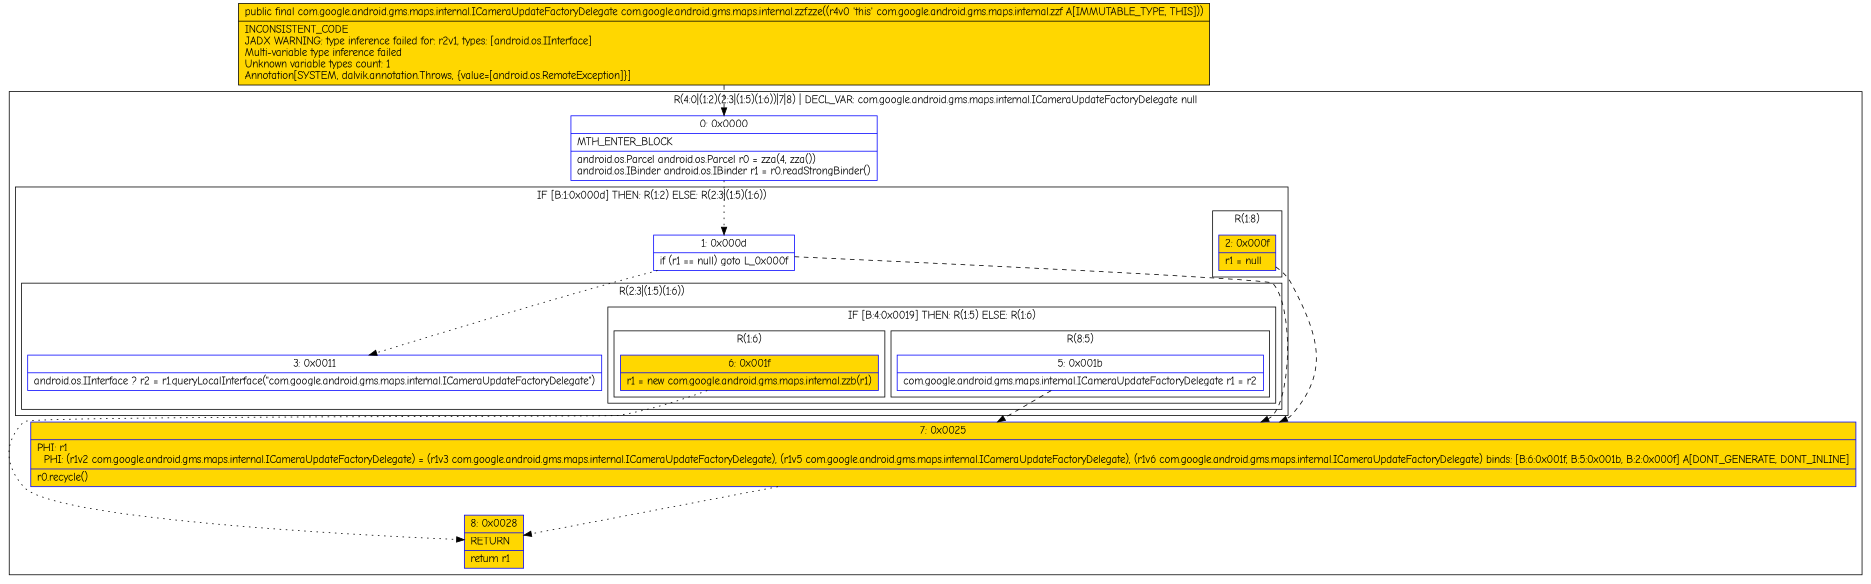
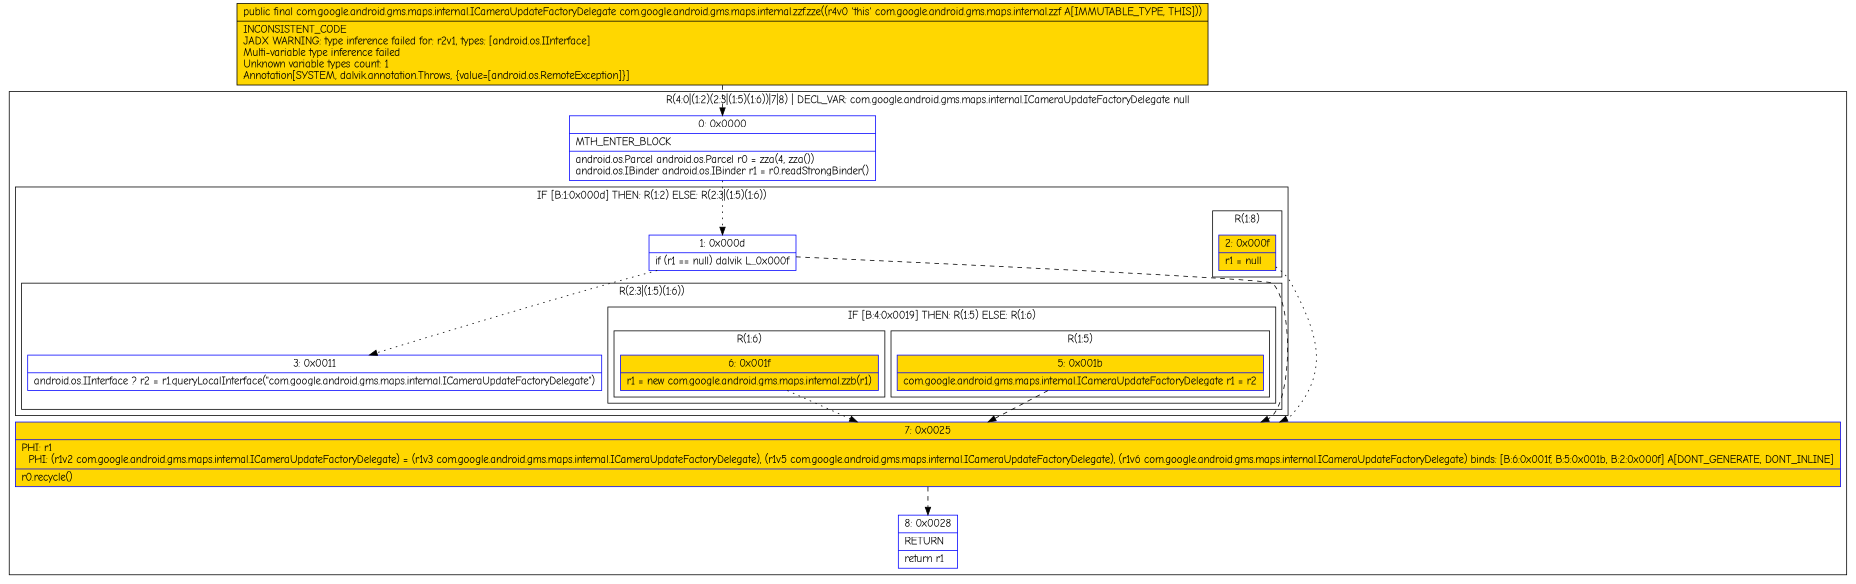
node "1: 0x000d": text "if (r1 == null) goto L_0x000f" -> "if (r1 == null) dalvik L_0x000f"
cluster "R(8:5)": label "R(8:5)" -> "R(1:5)"
edge "2: 0x000f" -> "7: 0x0025": style dashed -> dotted
node "5: 0x001b": fillcolor white -> gold
edge "6: 0x001f" -> "8: 0x0028": now "6: 0x001f" -> "7: 0x0025"
edge "7: 0x0025" -> "8: 0x0028": style dotted -> dashed
node "8: 0x0028": fillcolor gold -> white
